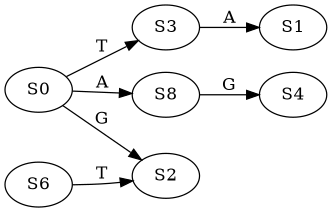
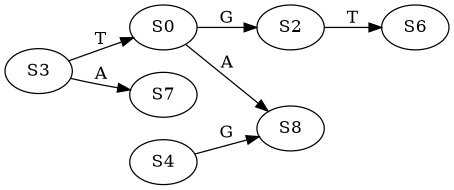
node "S1": label "S1" -> "S7"
edge "S0" -> "S3": reversed
edge "S8" -> "S4": reversed
edge "S6" -> "S2": reversed
